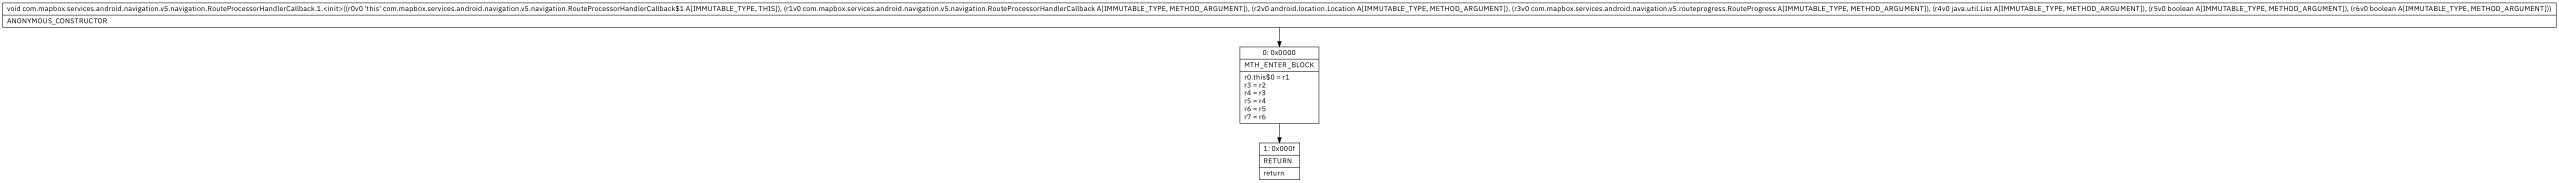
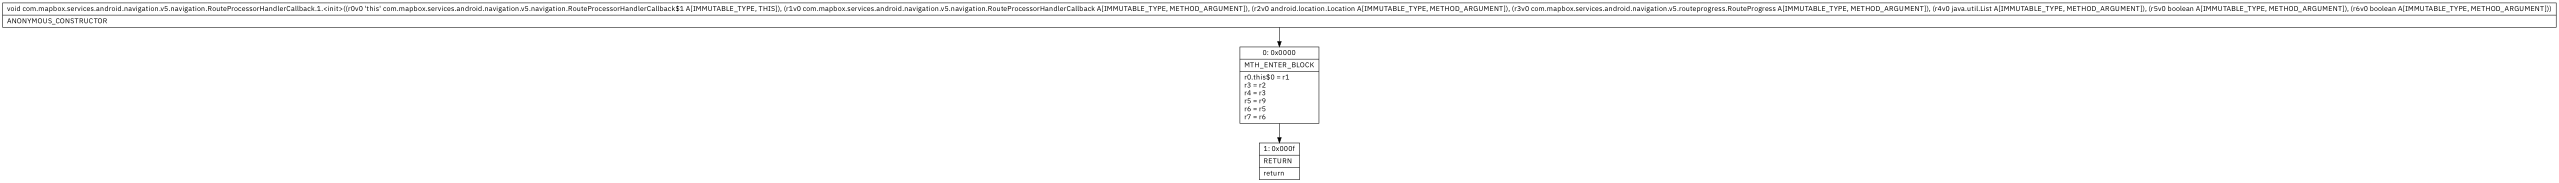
node "0: 0x0000": text "r5 = r4" -> "r5 = r9"
